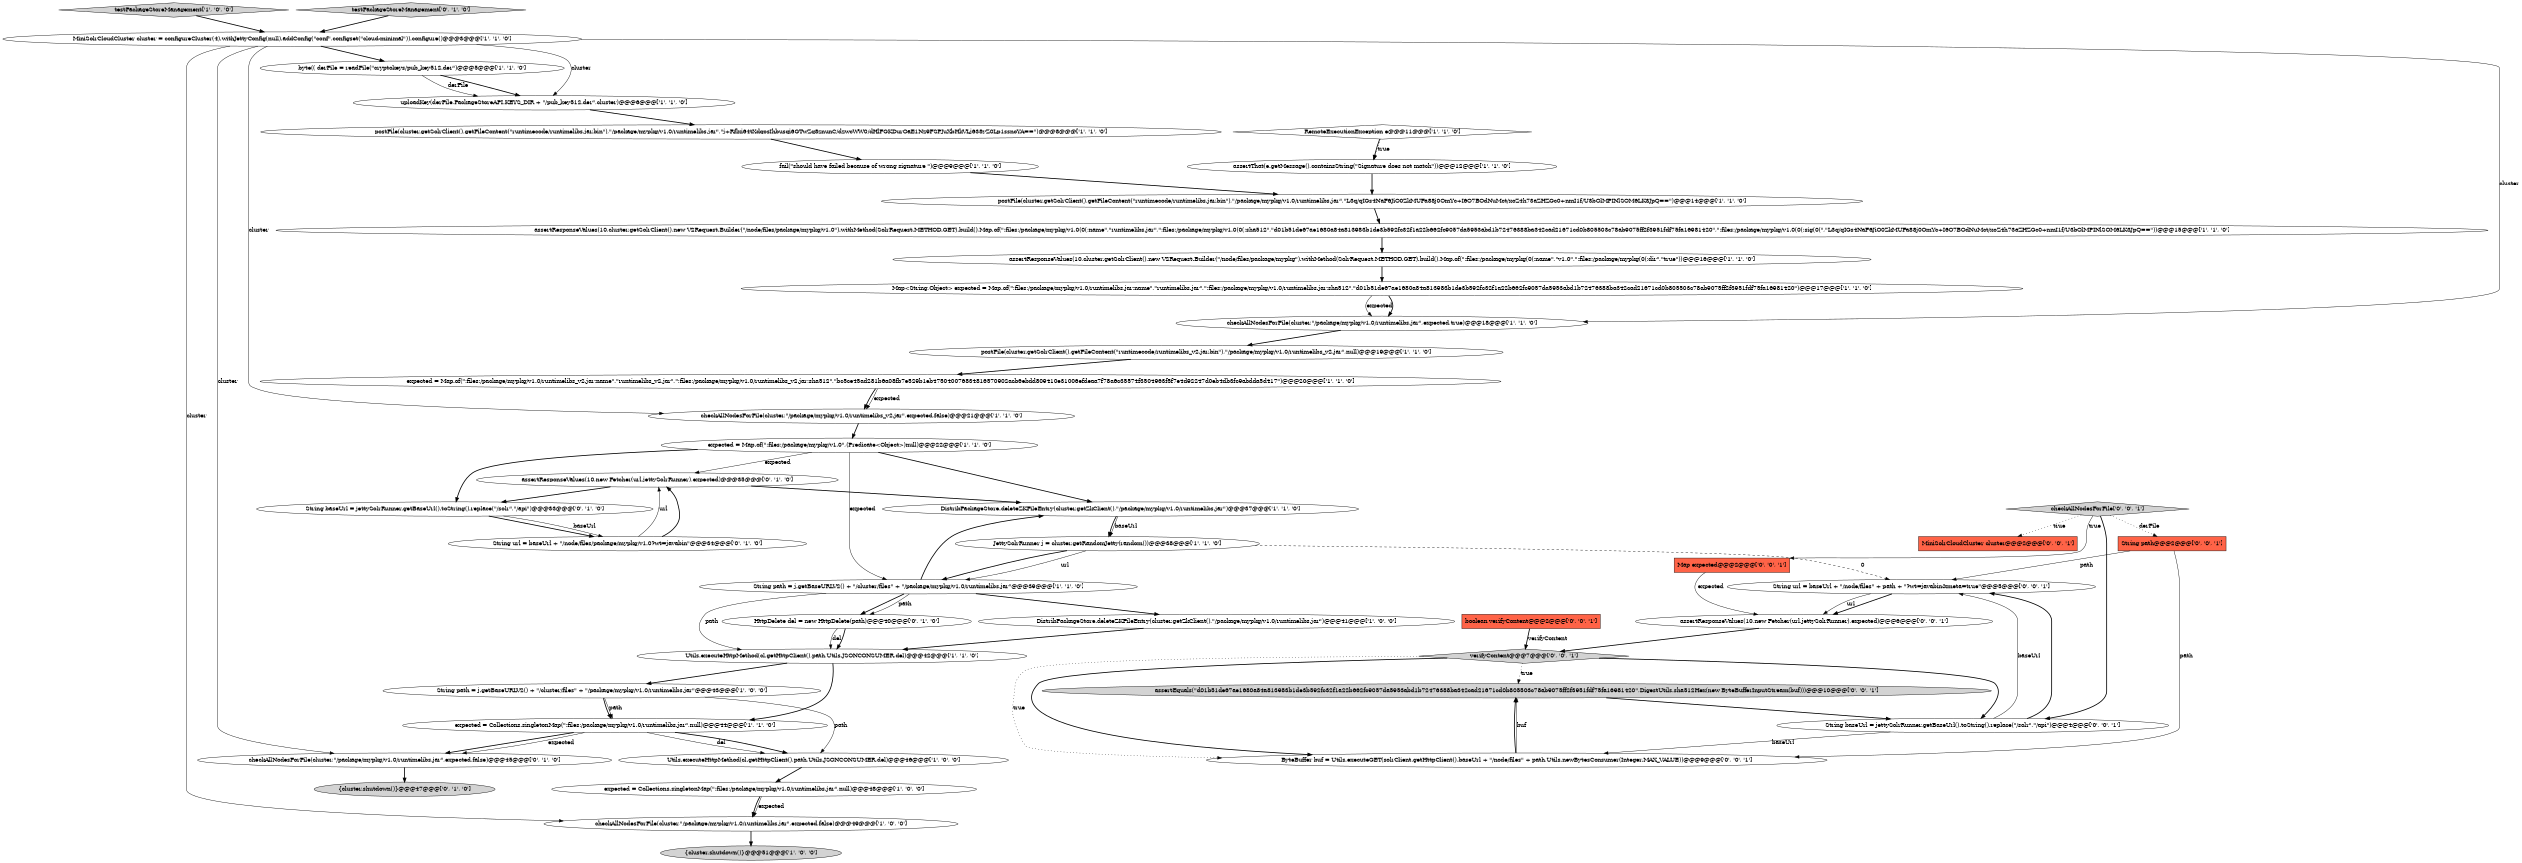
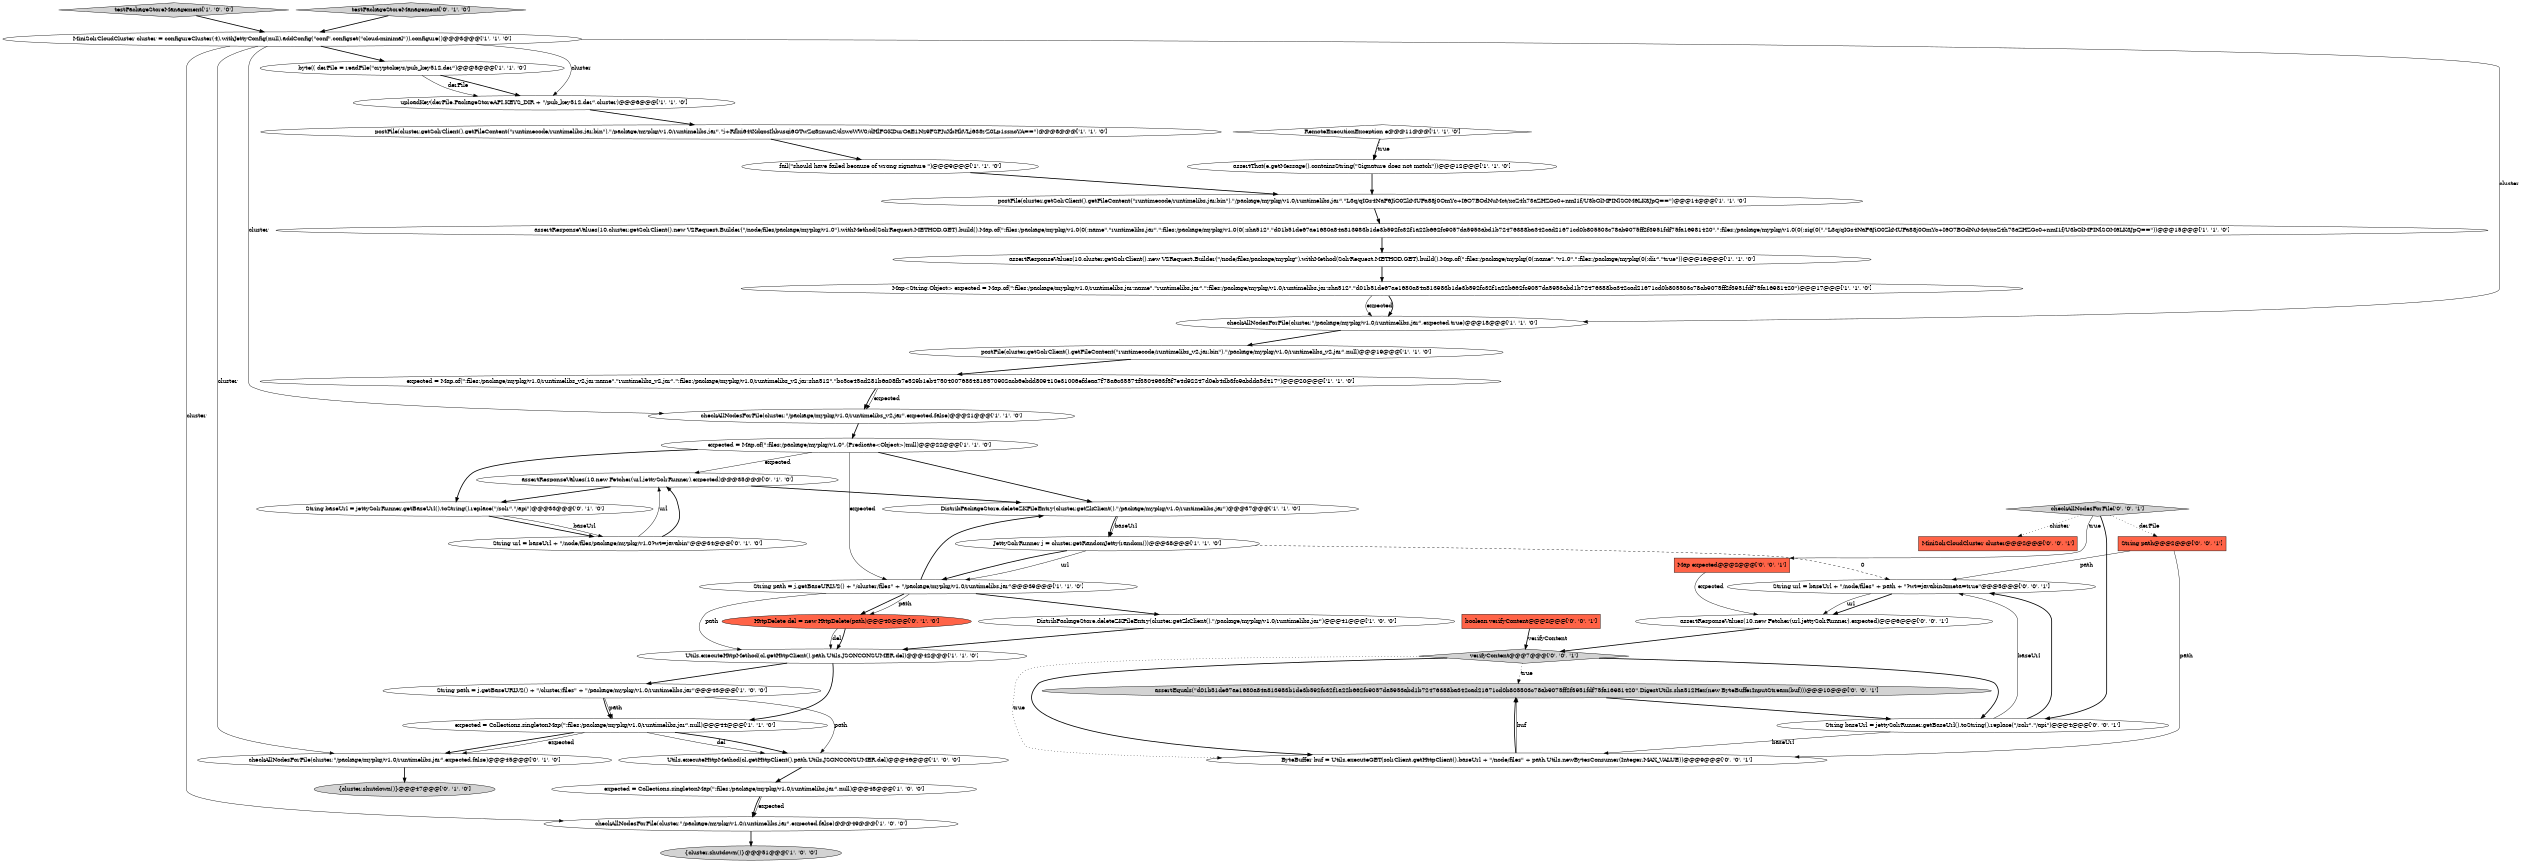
edge "checkAllNodesForFile['0', '0', '1']" -> "MiniSolrCloudCluster cluster@@@2@@@['0', '0', '1']": label "true" -> "cluster"
node "HttpDelete del = new HttpDelete(path)@@@40@@@['0', '1', '0']": fillcolor white -> tomato
